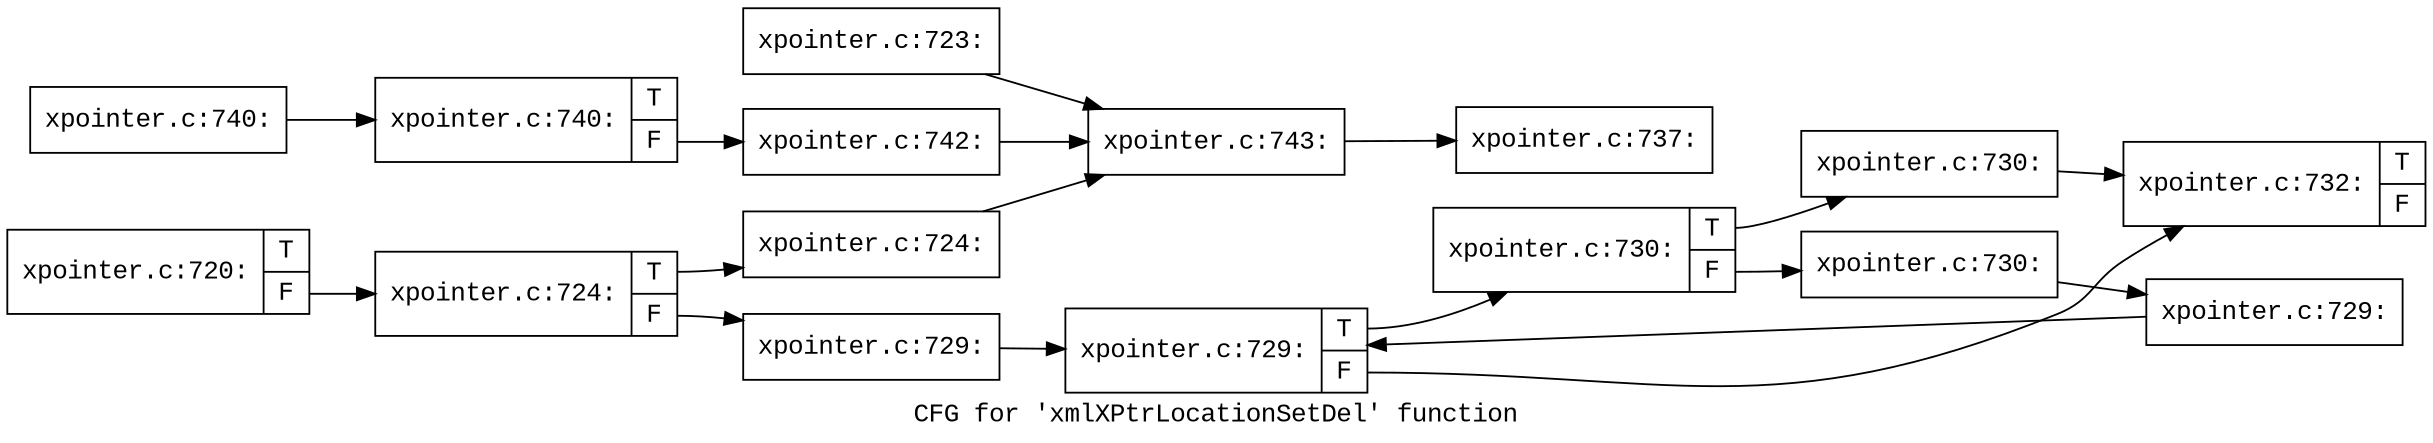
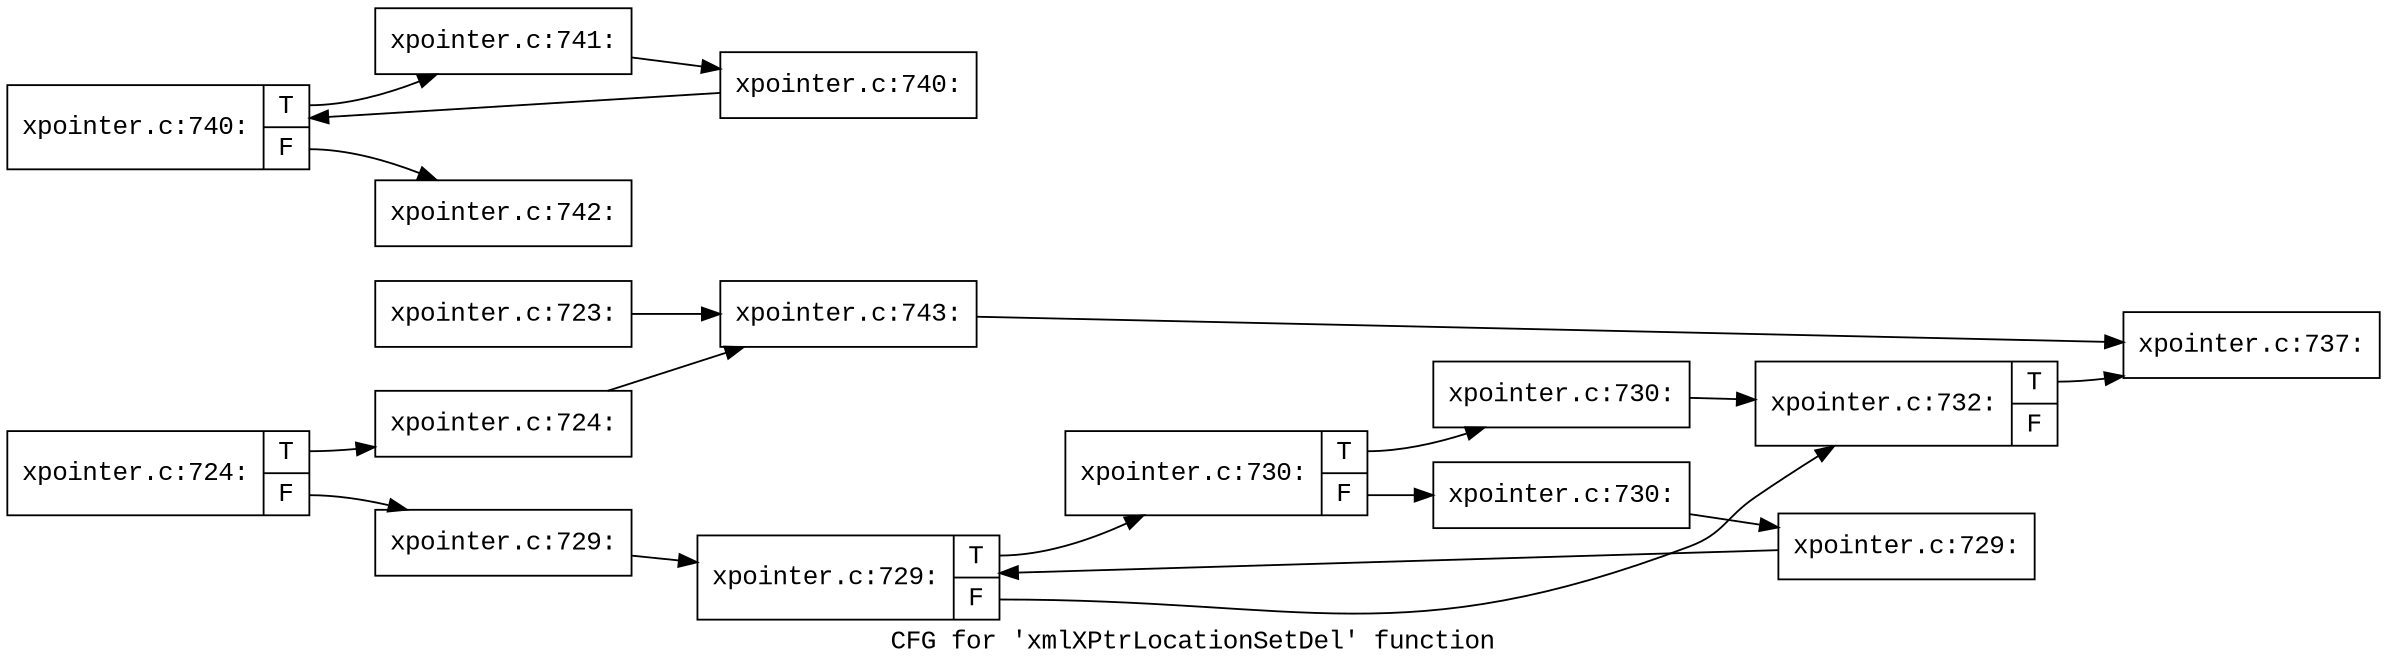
node "xpointer.c:741:": added
edge "xpointer.c:742:" -> "xpointer.c:743:": removed
node "xpointer.c:720:": removed
edge "xpointer.c:732:" -> "xpointer.c:737:": added
